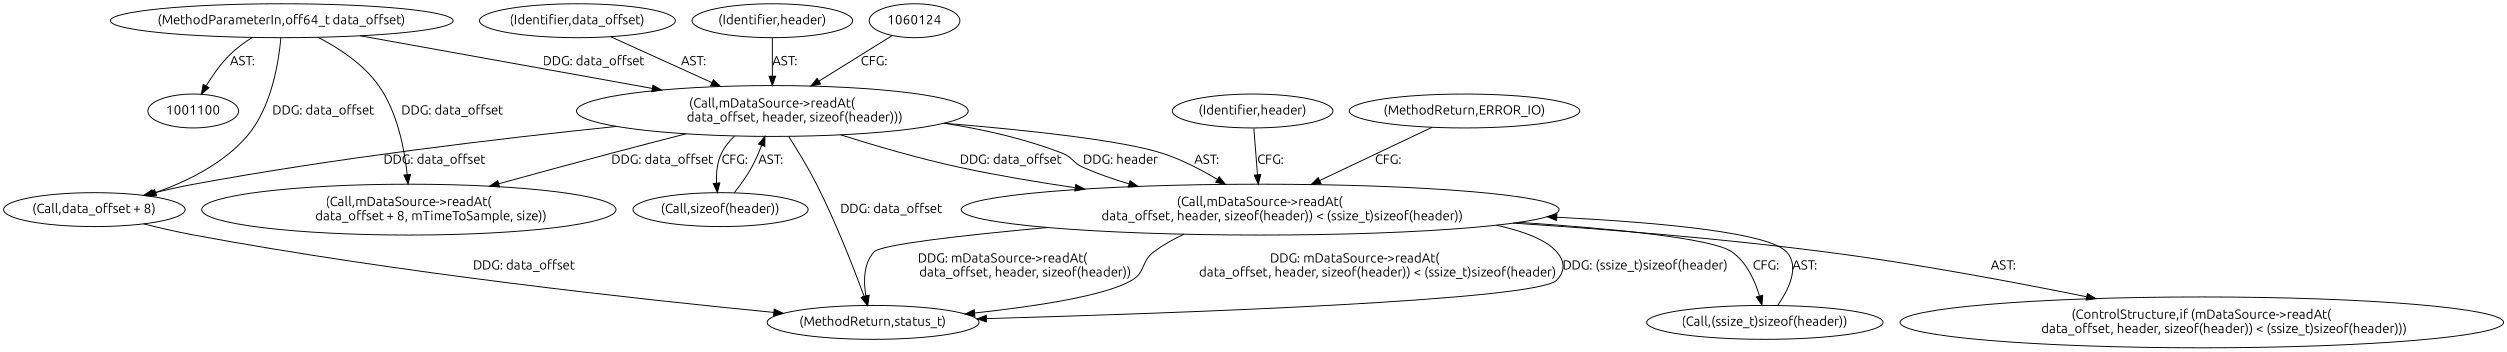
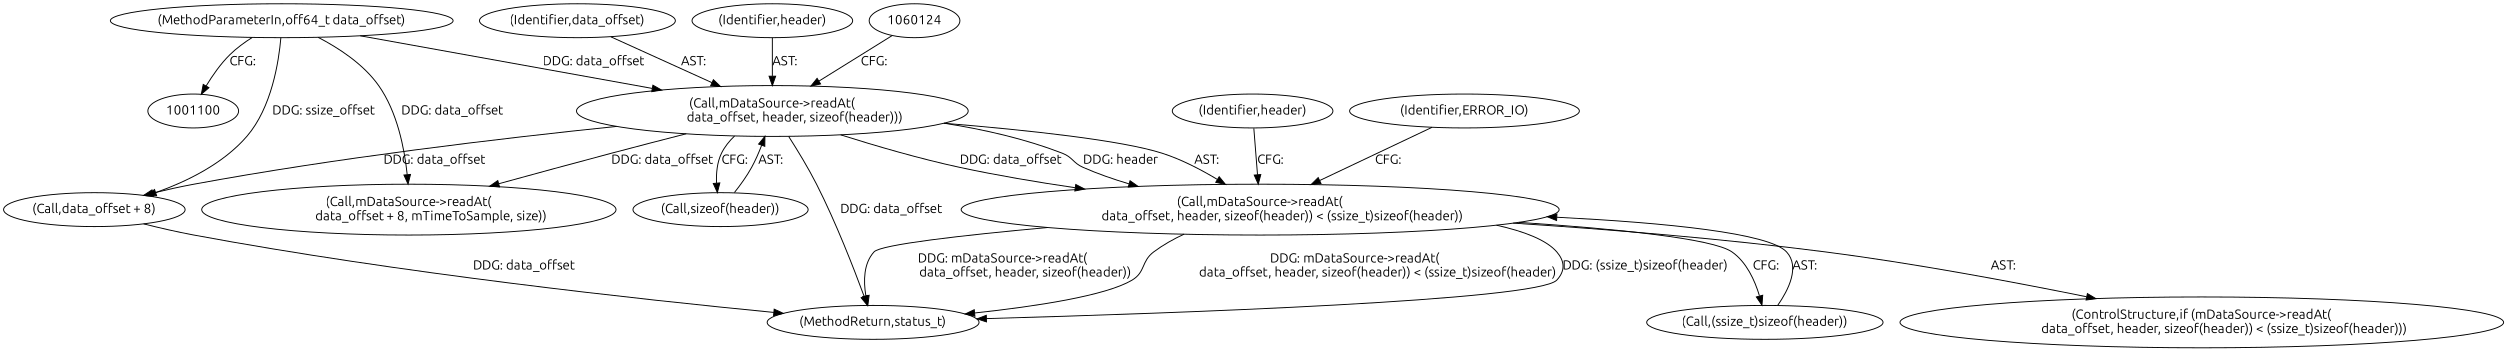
edge "(MethodParameterIn,off64_t data_offset)" -> "1001100": label "AST: " -> "CFG: "
edge "(MethodParameterIn,off64_t data_offset)" -> "(Call,data_offset + 8)": label "DDG: data_offset" -> "DDG: ssize_offset"
node "(MethodReturn,ERROR_IO)": label "(MethodReturn,ERROR_IO)" -> "(Identifier,ERROR_IO)"
